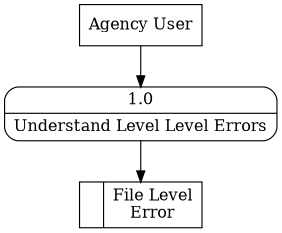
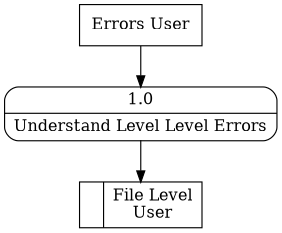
node "Agency User": label "Agency User" -> "Errors User"
node "File Level": text "Error" -> "User"
